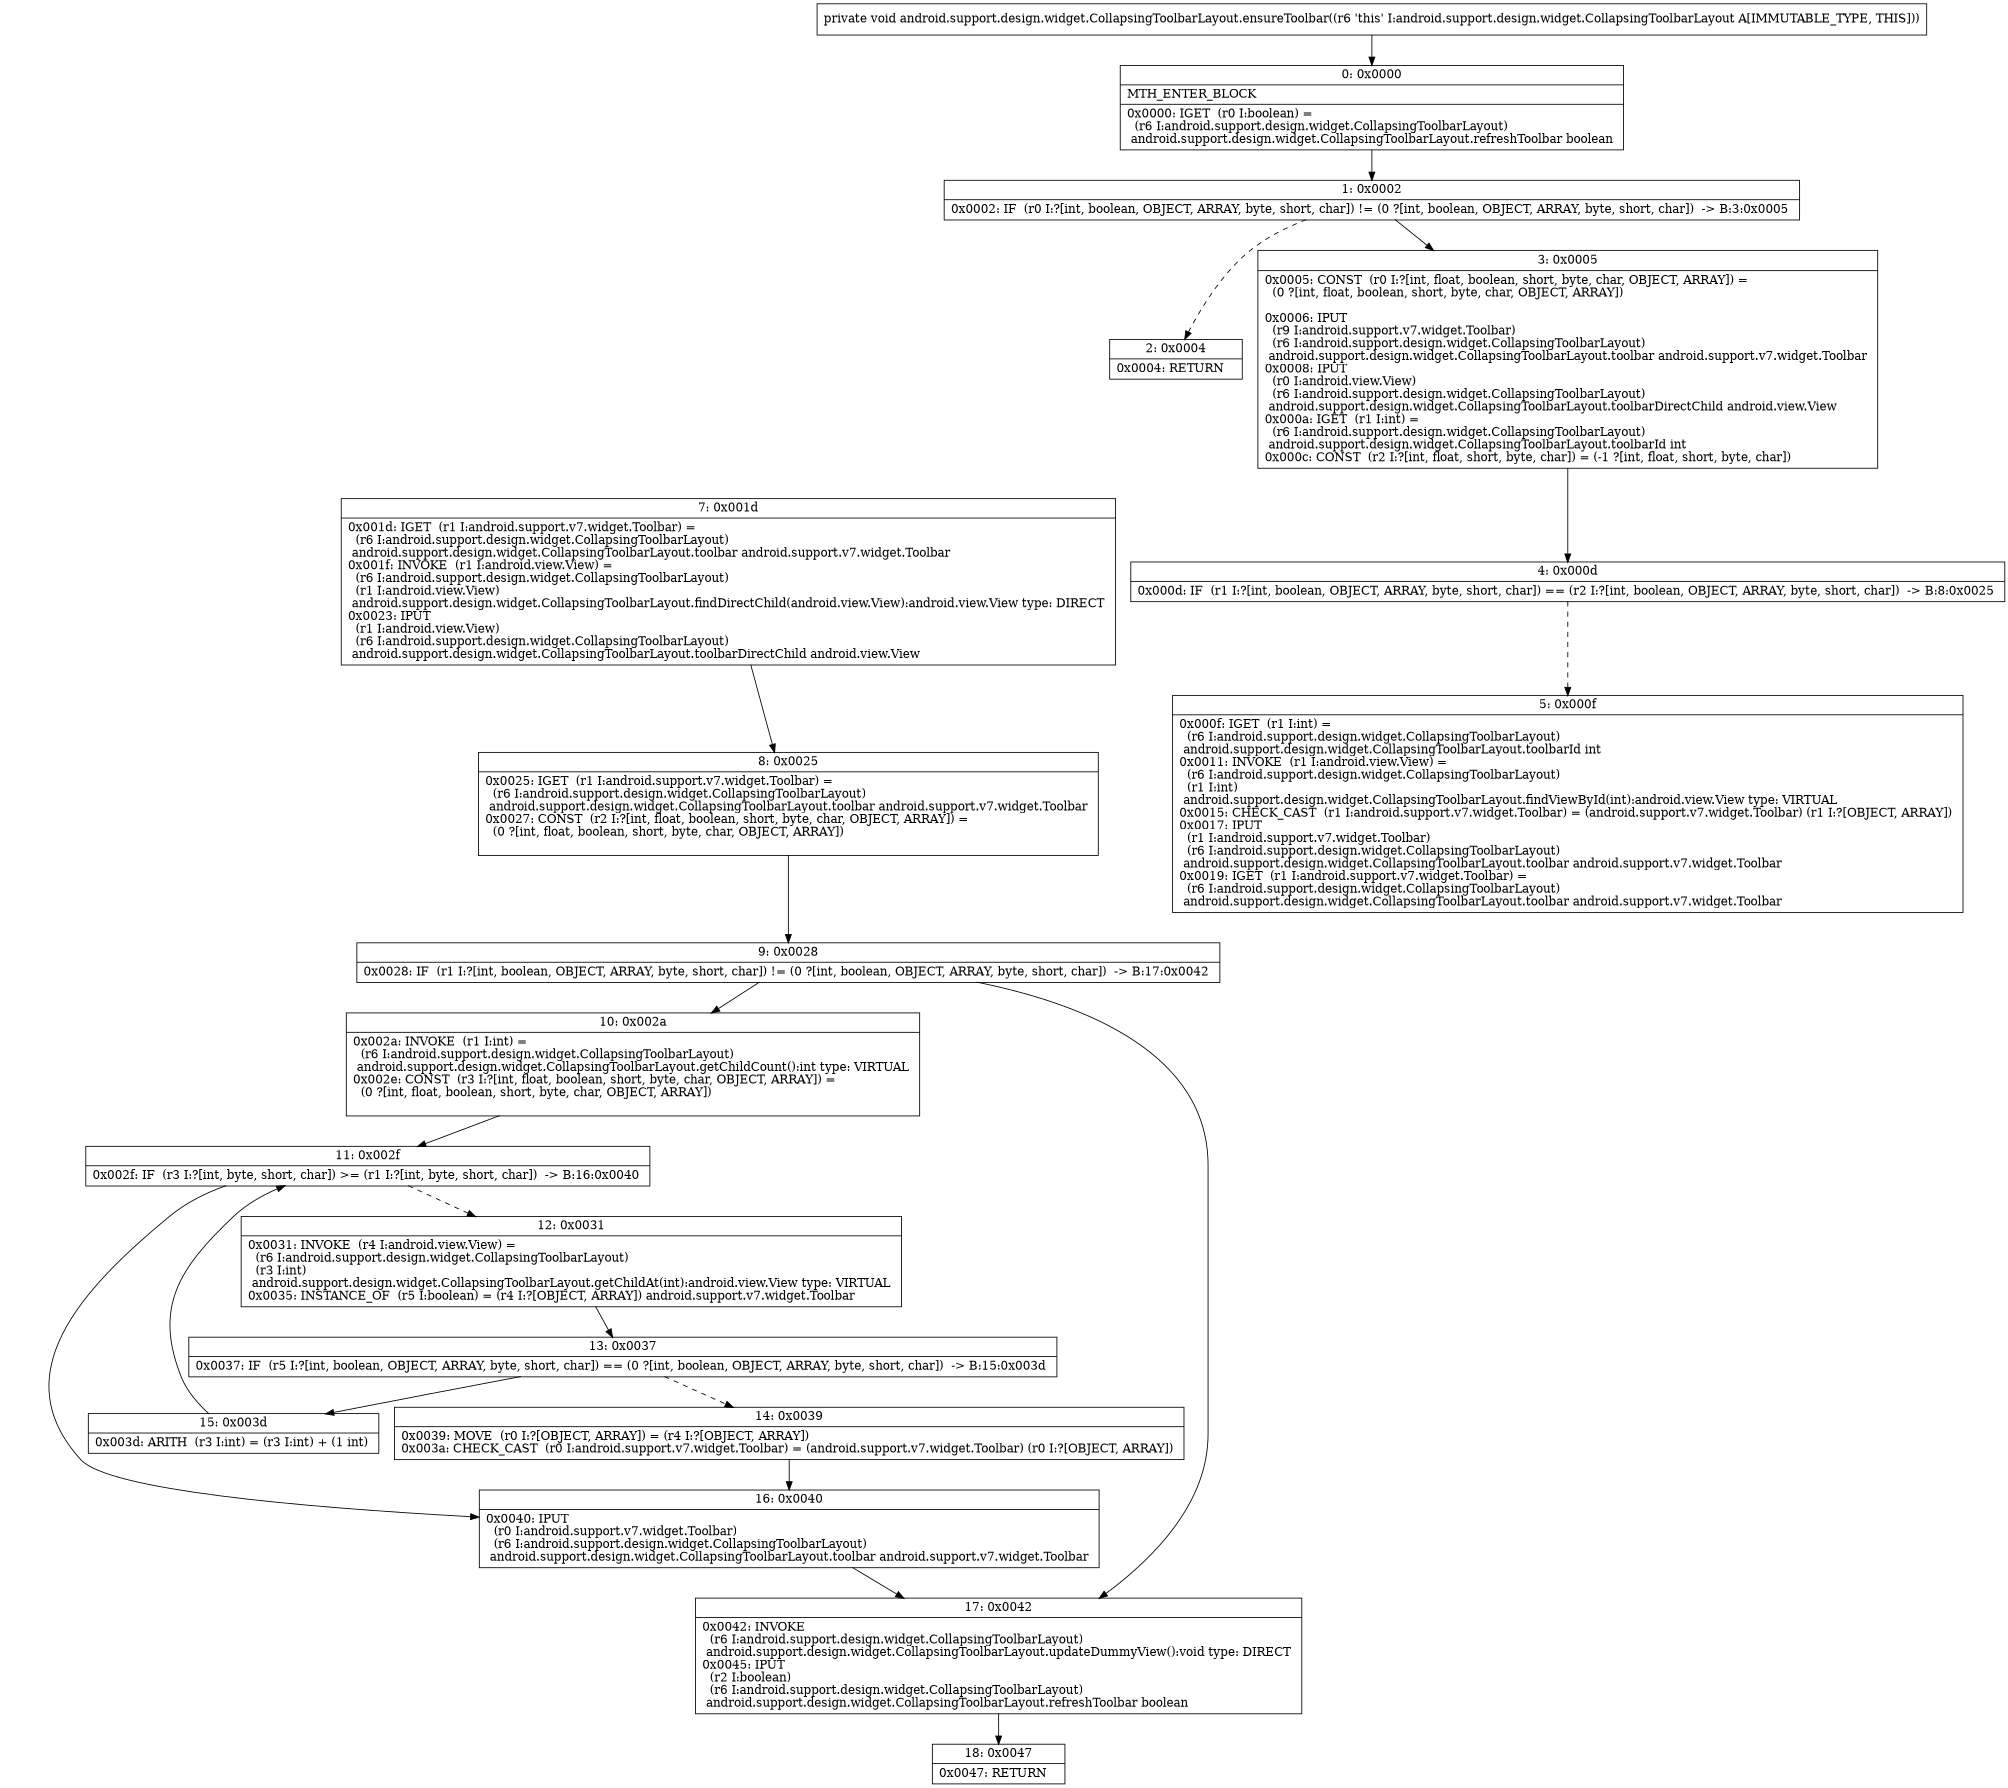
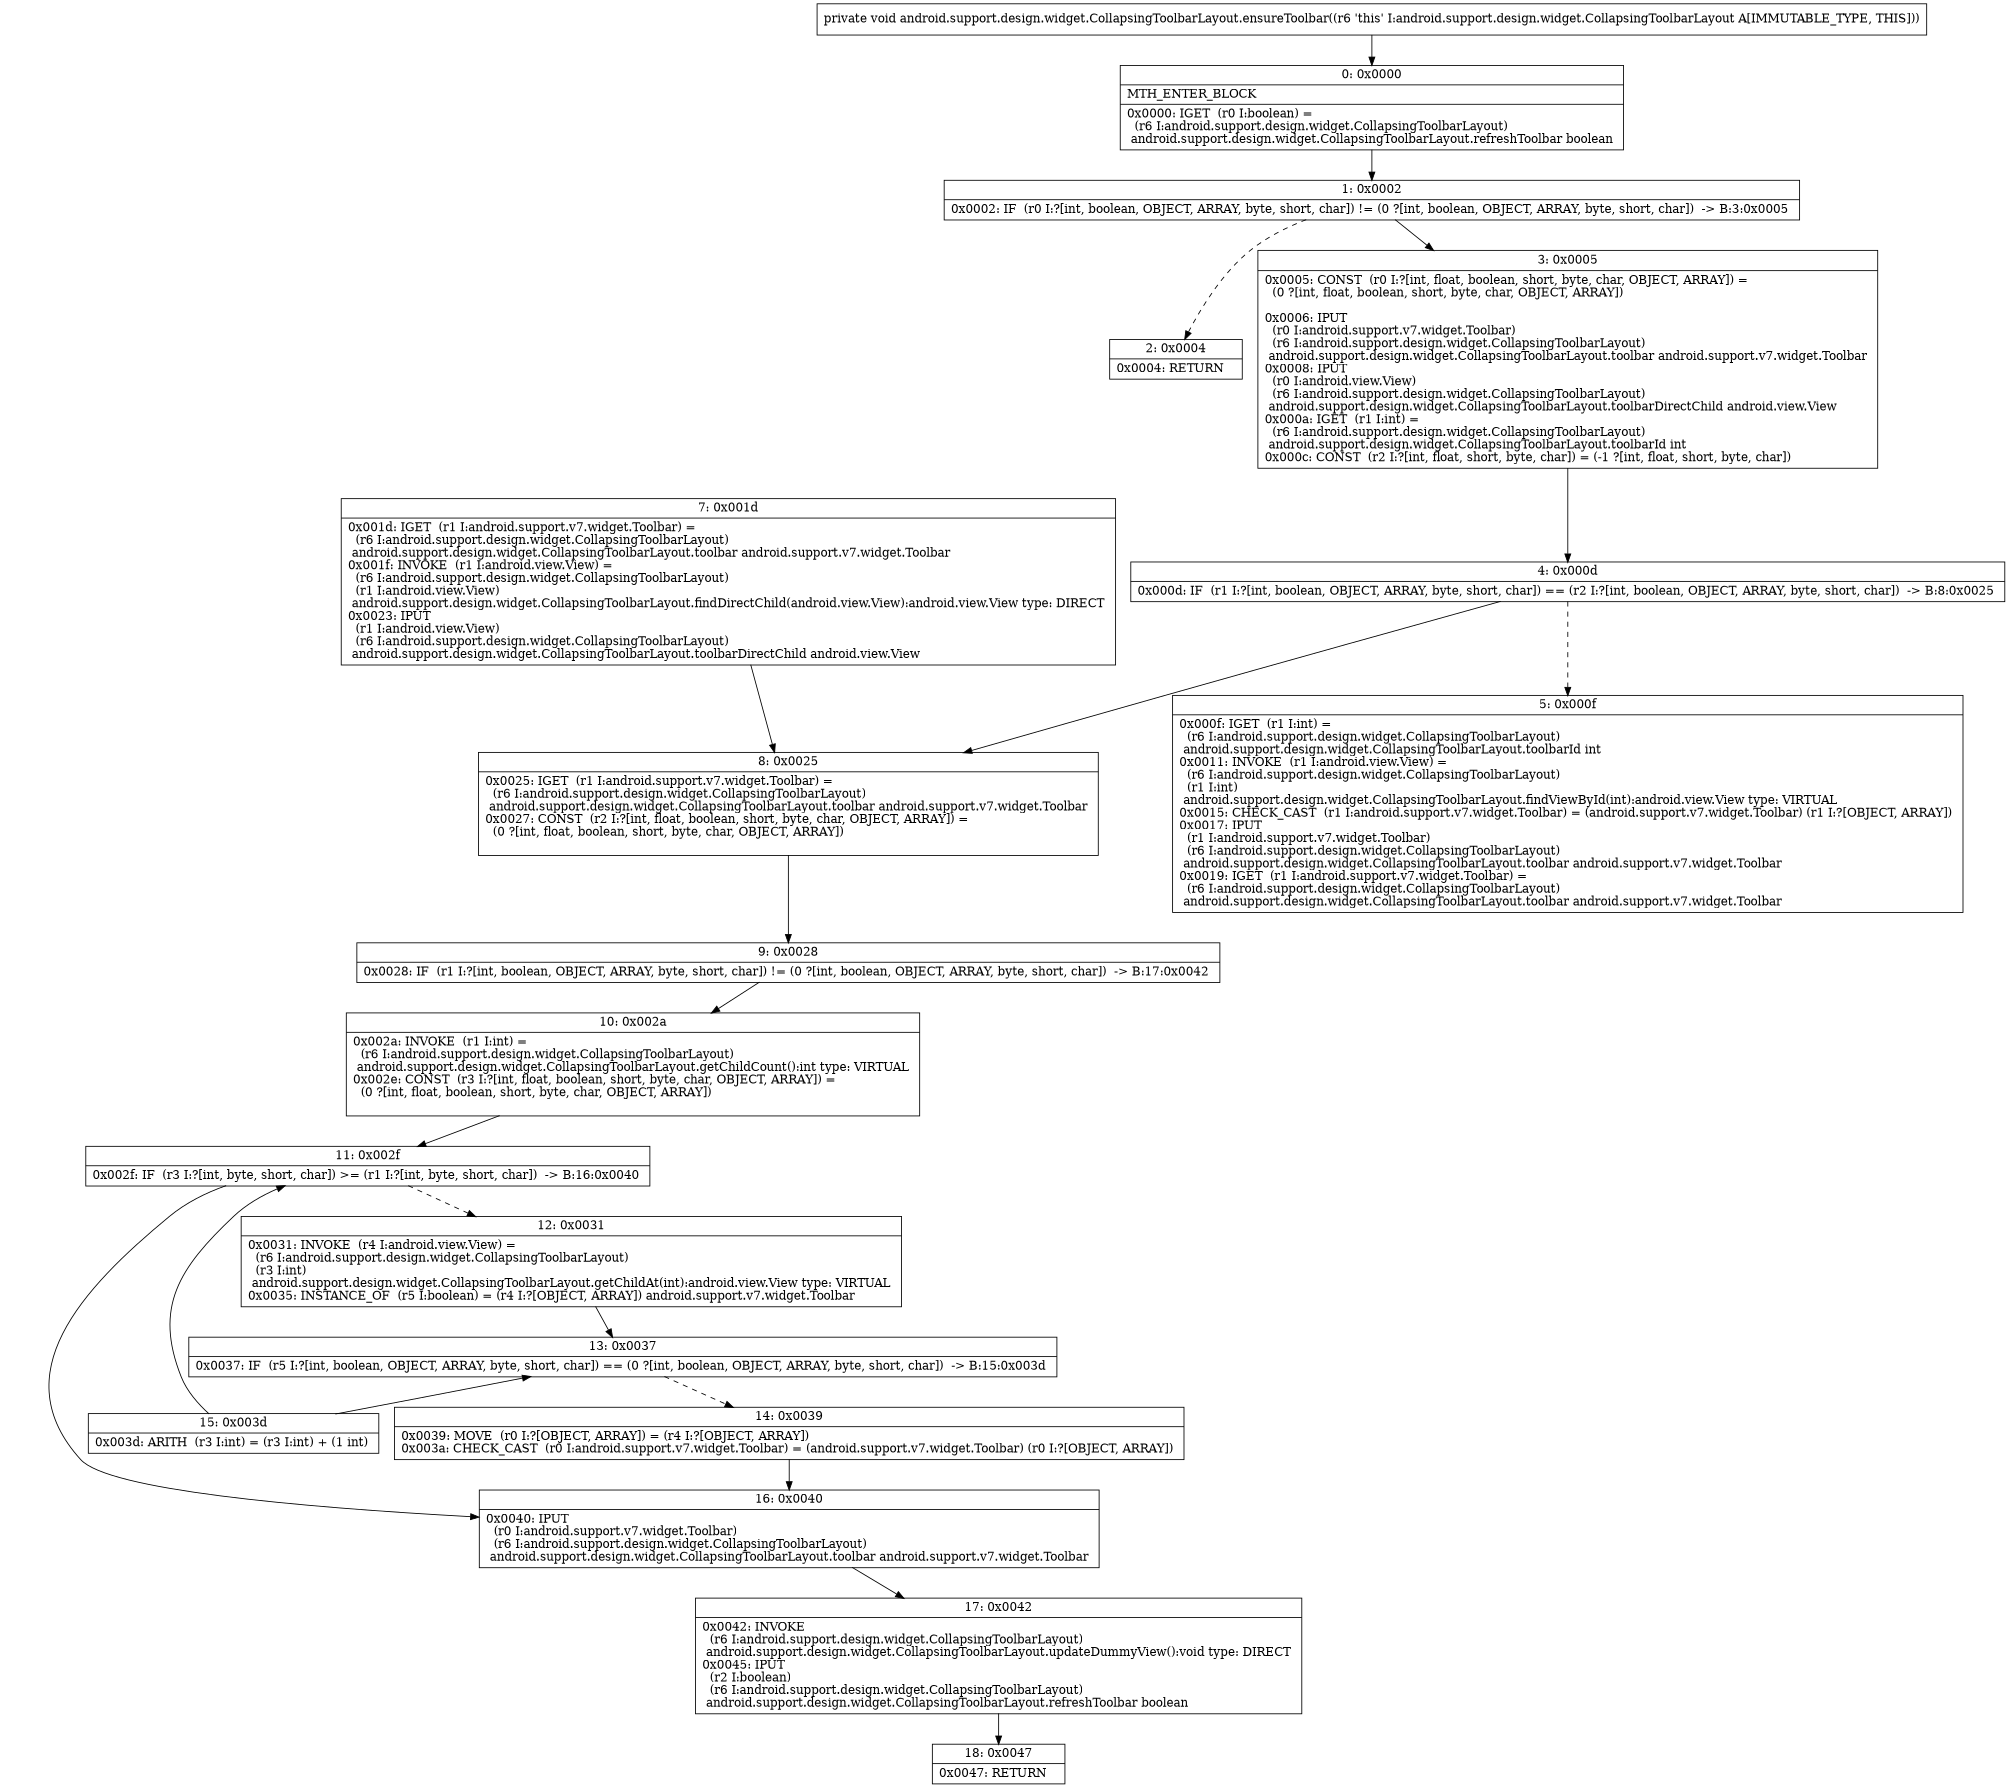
node "3: 0x0005": text "(r9 I:android.support.v7.widget.Toolbar)" -> "(r0 I:android.support.v7.widget.Toolbar)"
edge "4: 0x000d" -> "8: 0x0025": added
edge "9: 0x0028" -> "17: 0x0042": removed
edge "13: 0x0037" -> "15: 0x003d": reversed
